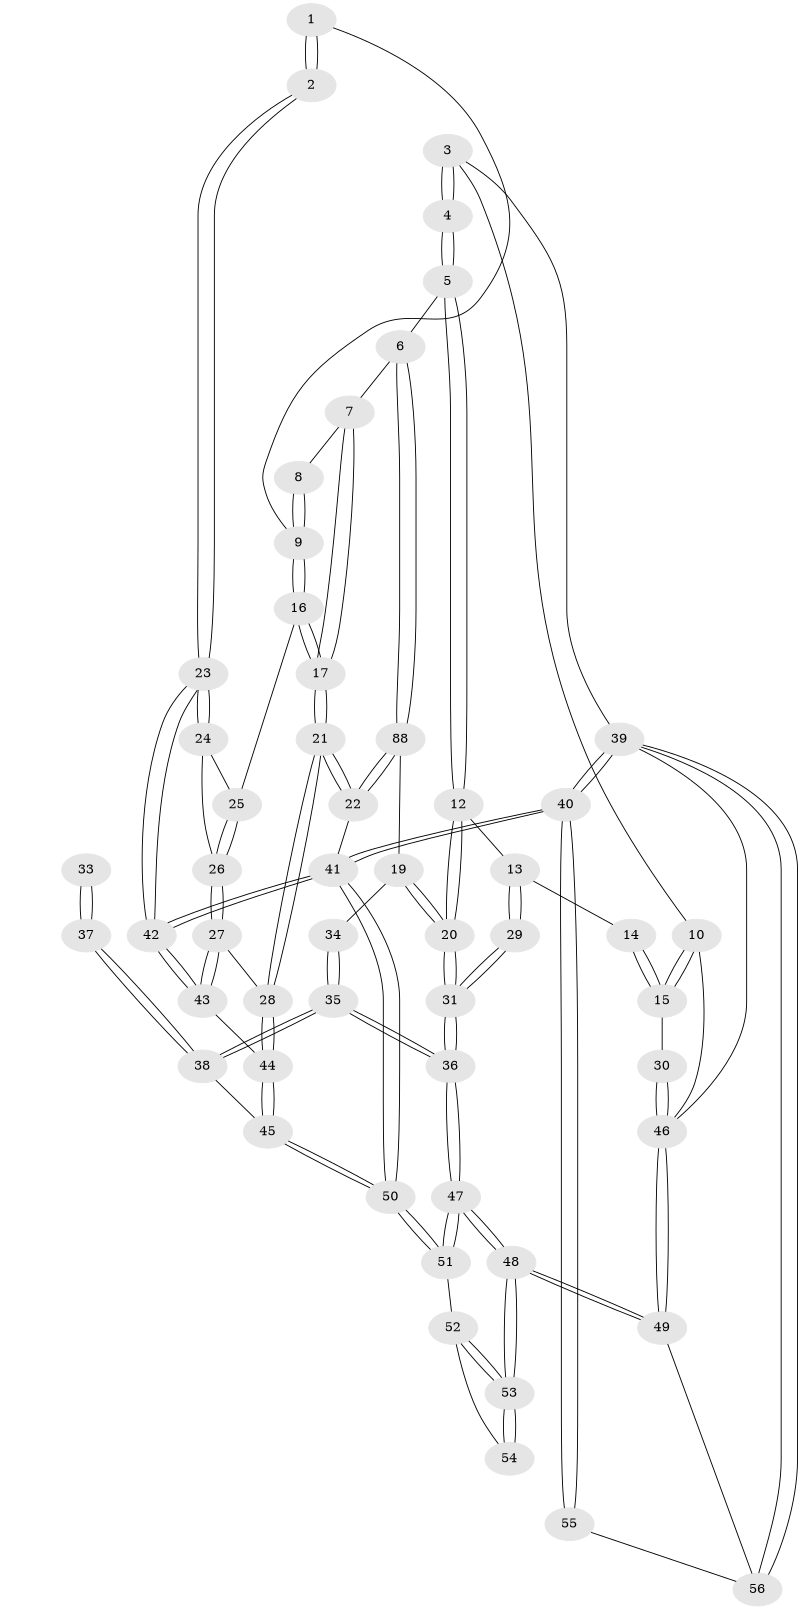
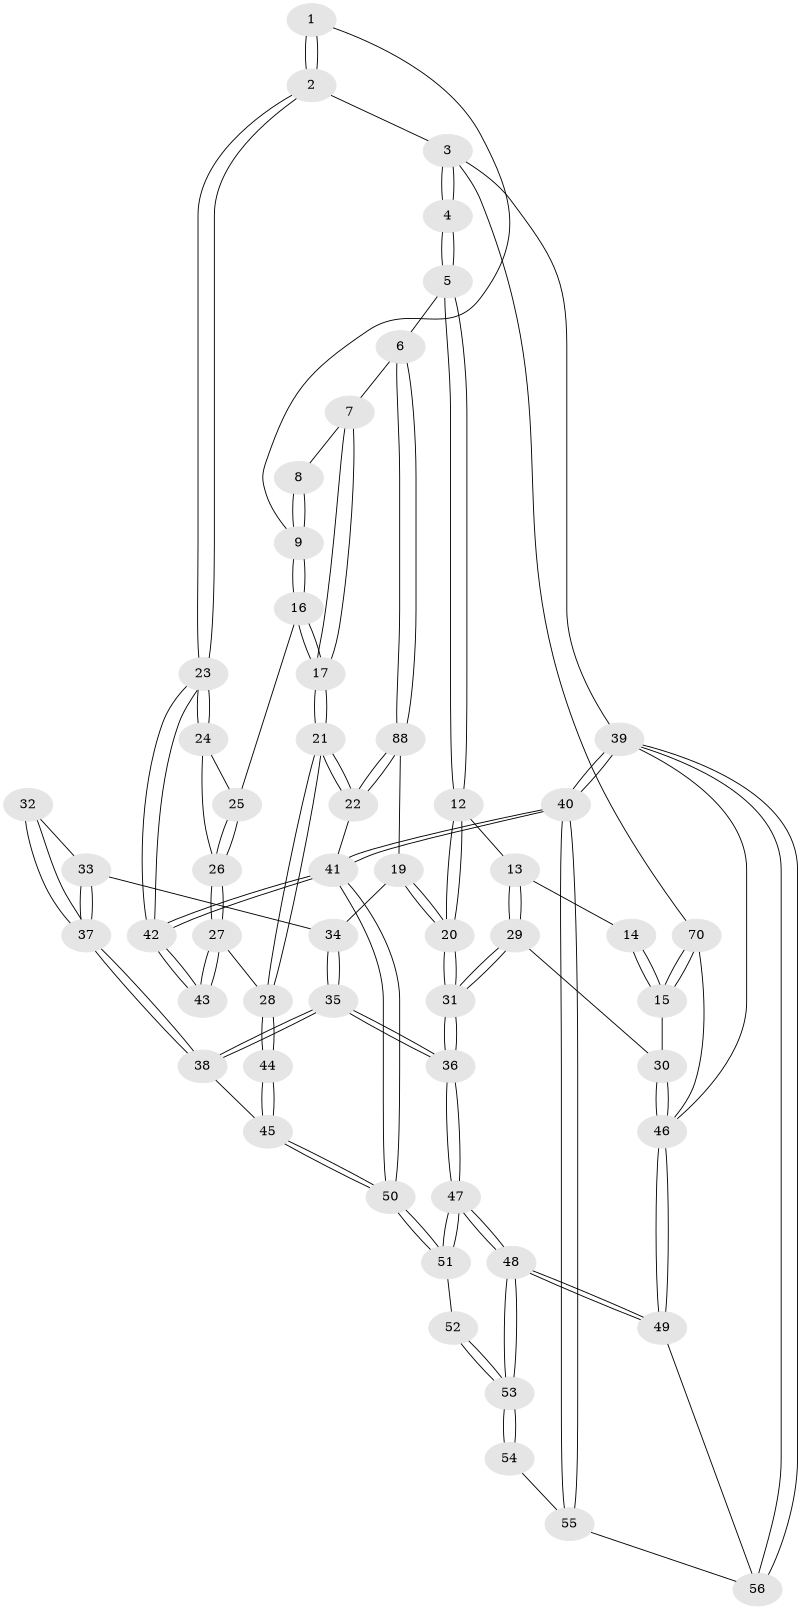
edge "2" -- "3": added
node "32": added
edge "33" -- "34": added
node "10": label "10" -> "70"
edge "29" -- "30": added
edge "43" -- "44": removed
edge "52" -- "54": now "55" -- "54"
